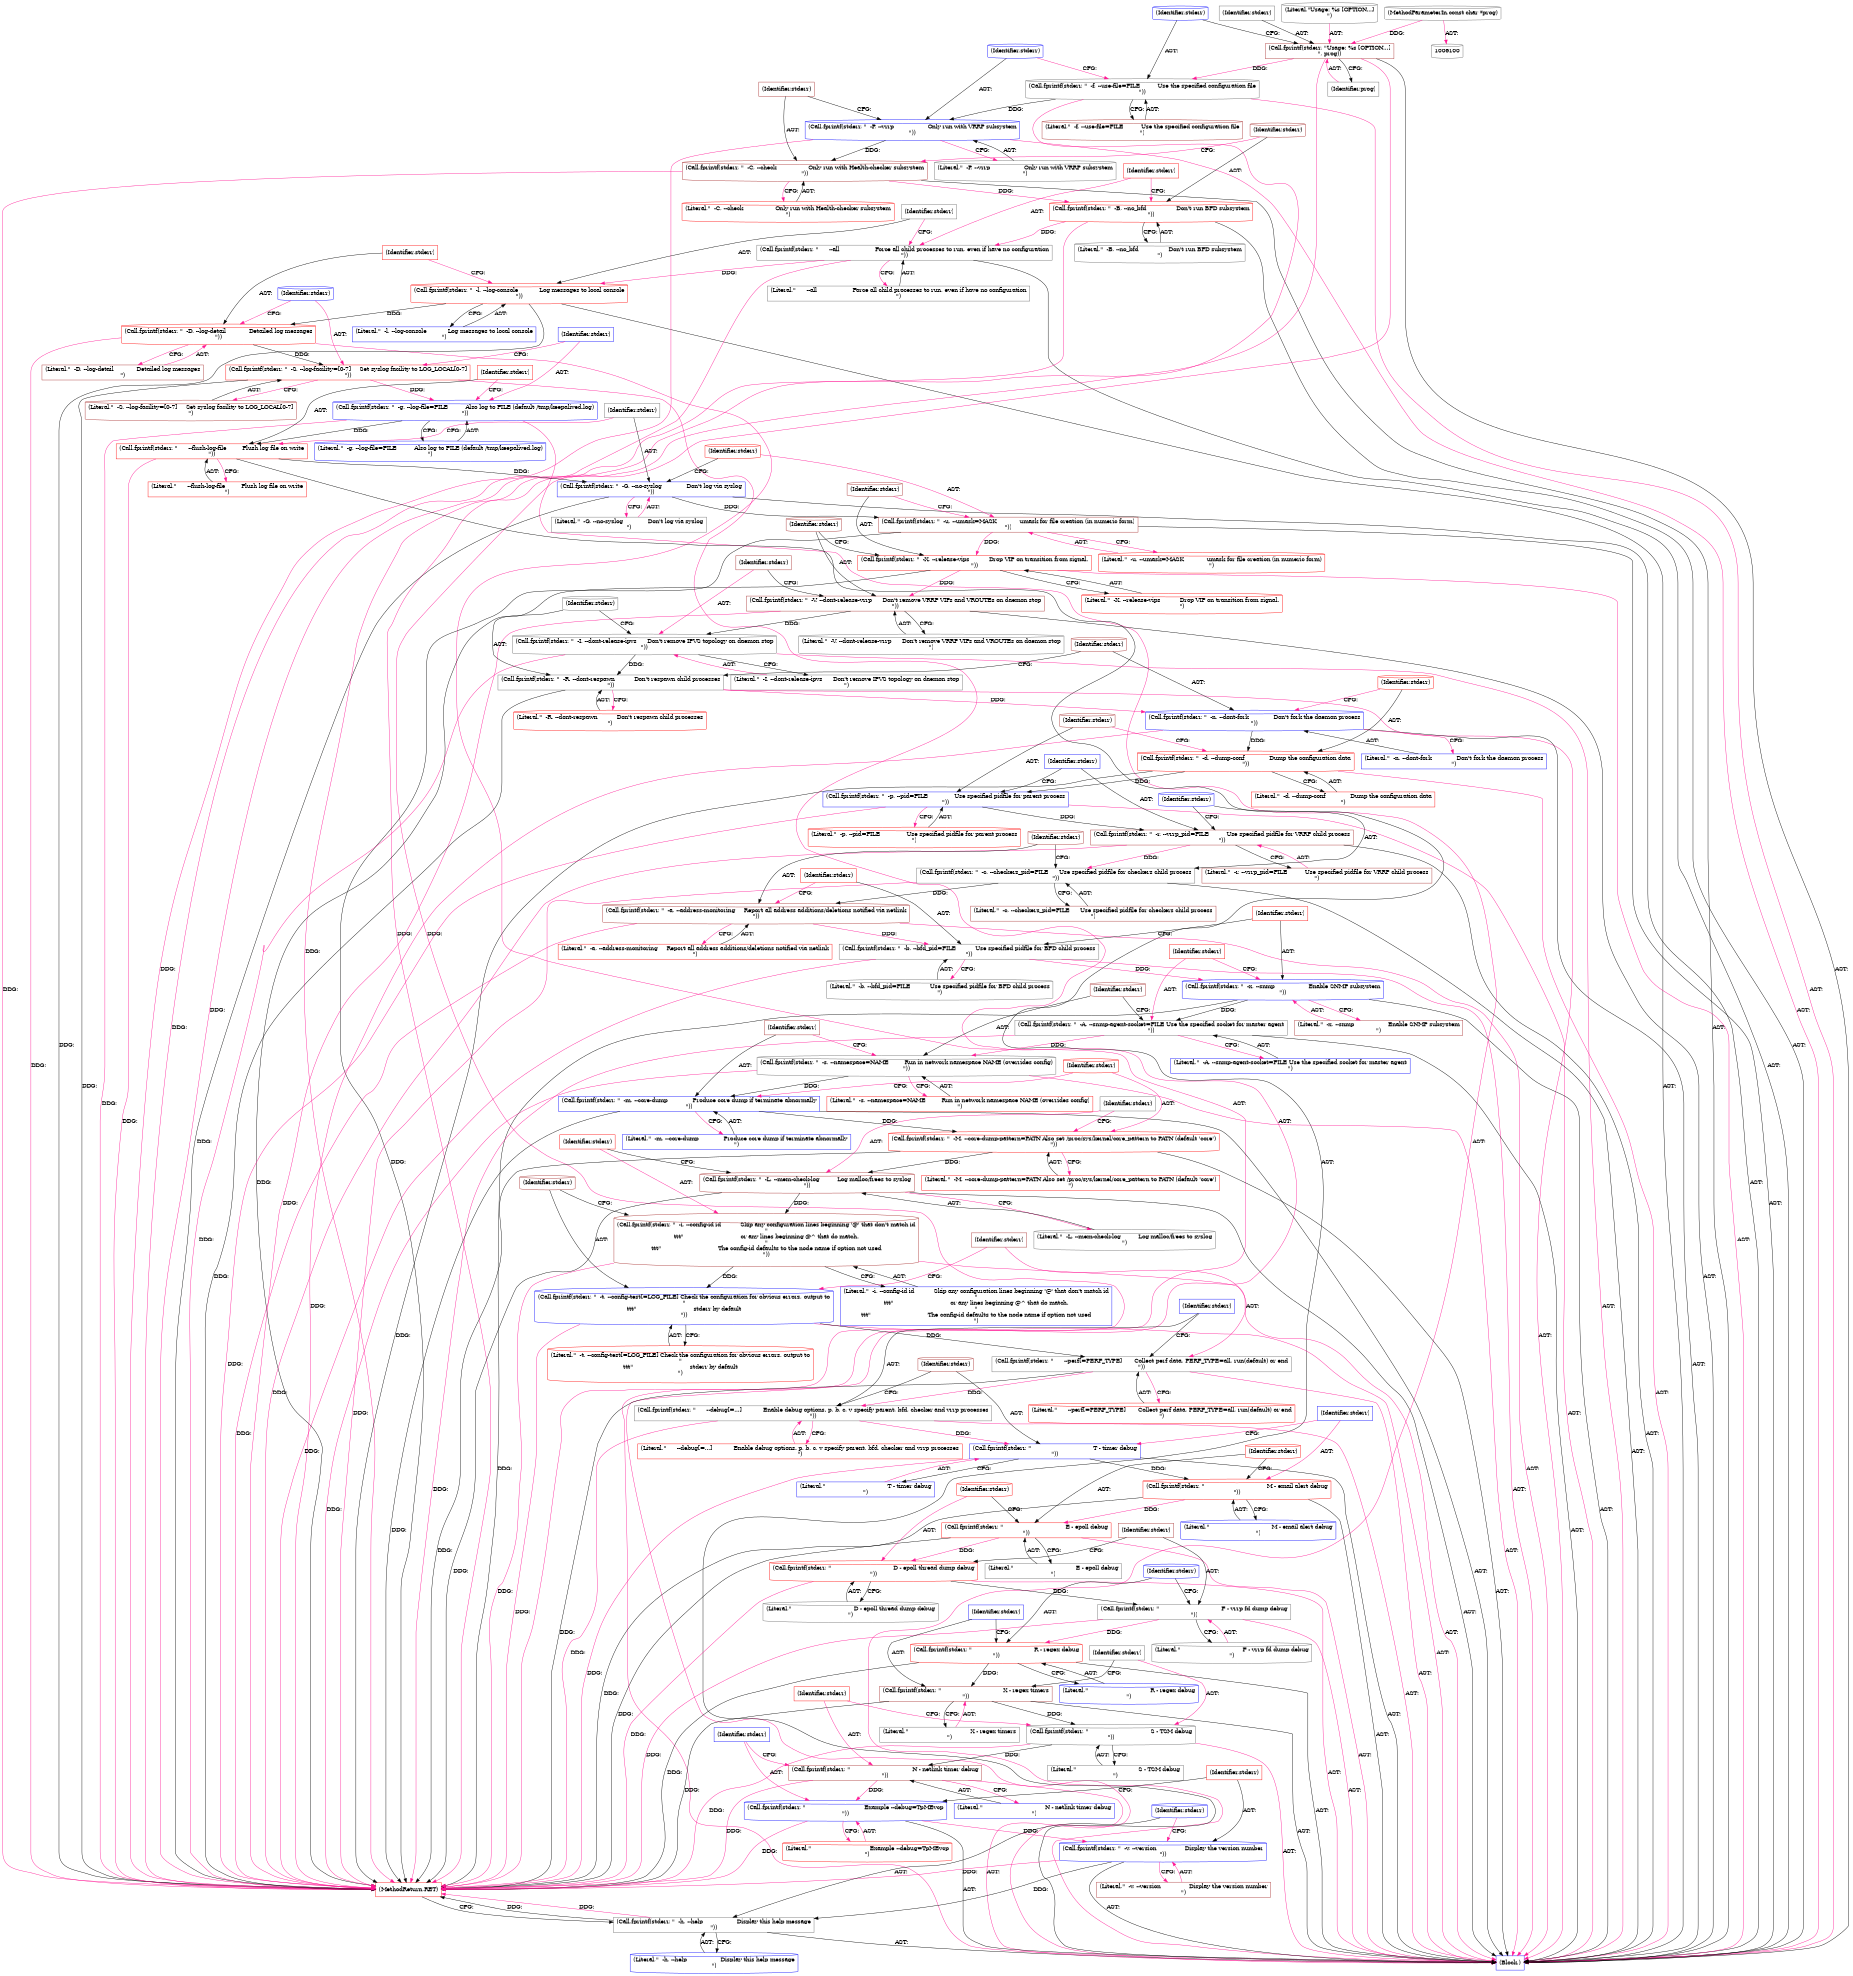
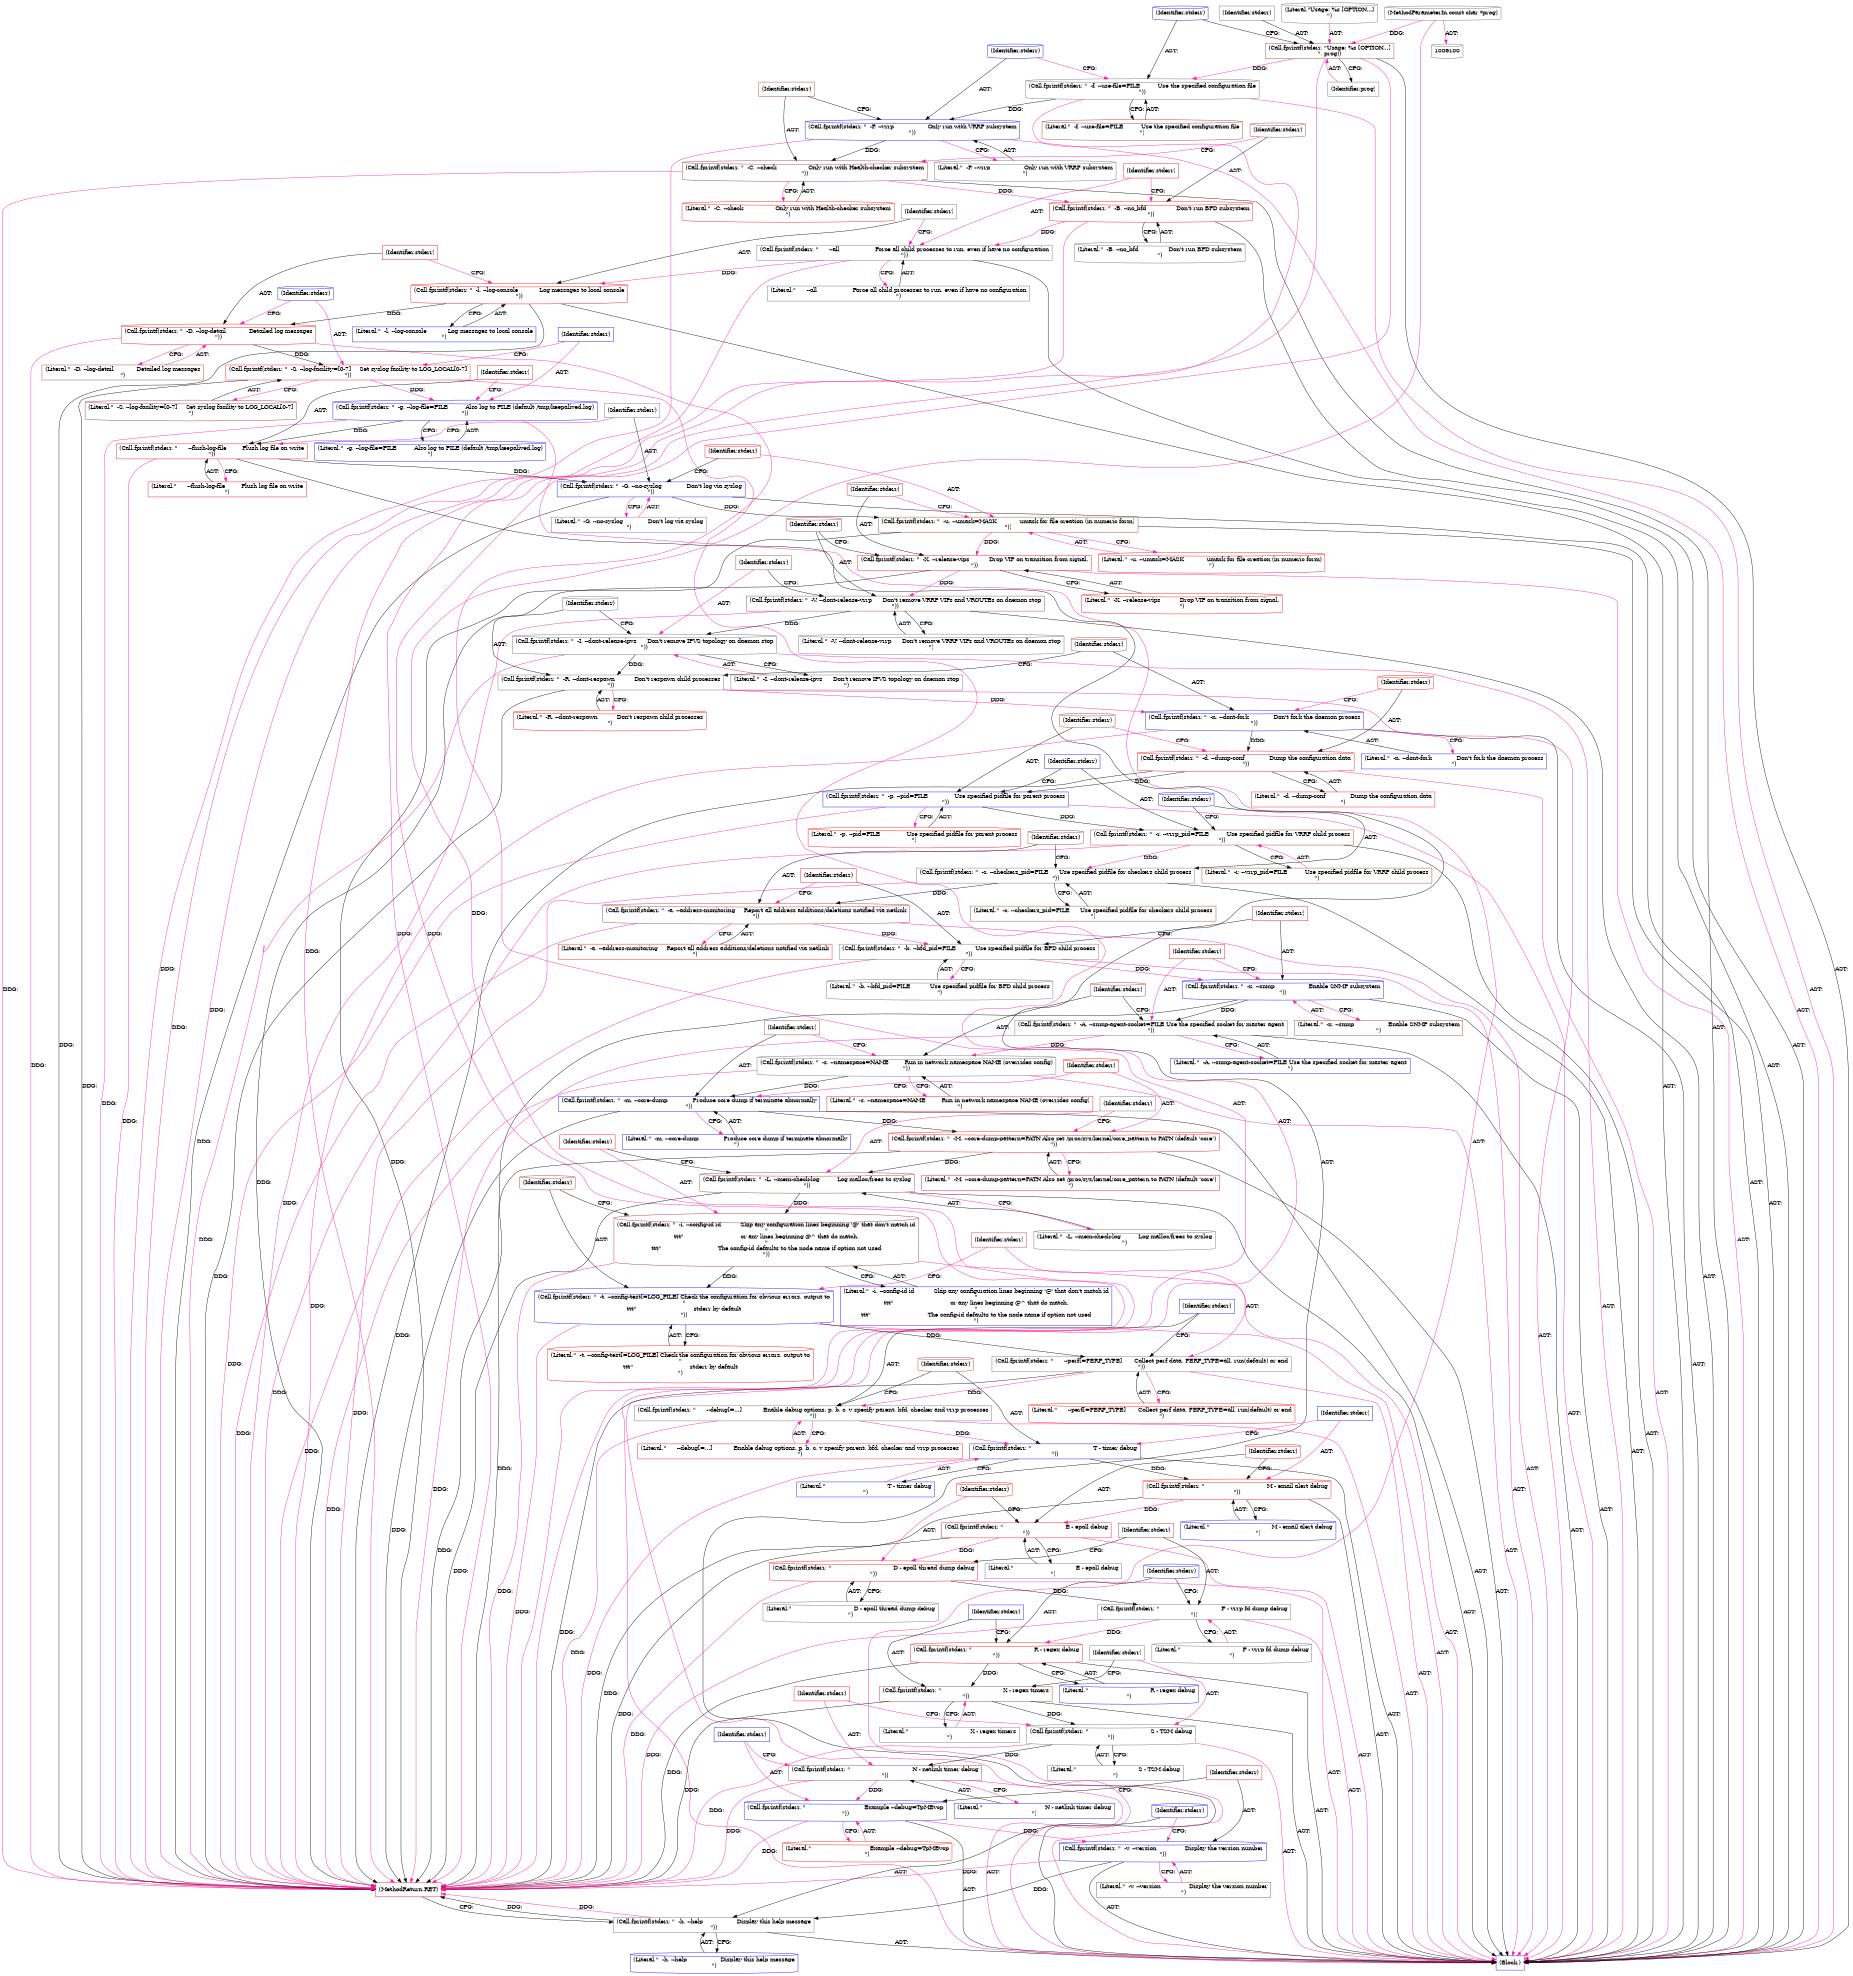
edge "(MethodParameterIn,const char *prog)" -> "(MethodReturn,RET)": added, label "DDG:"
